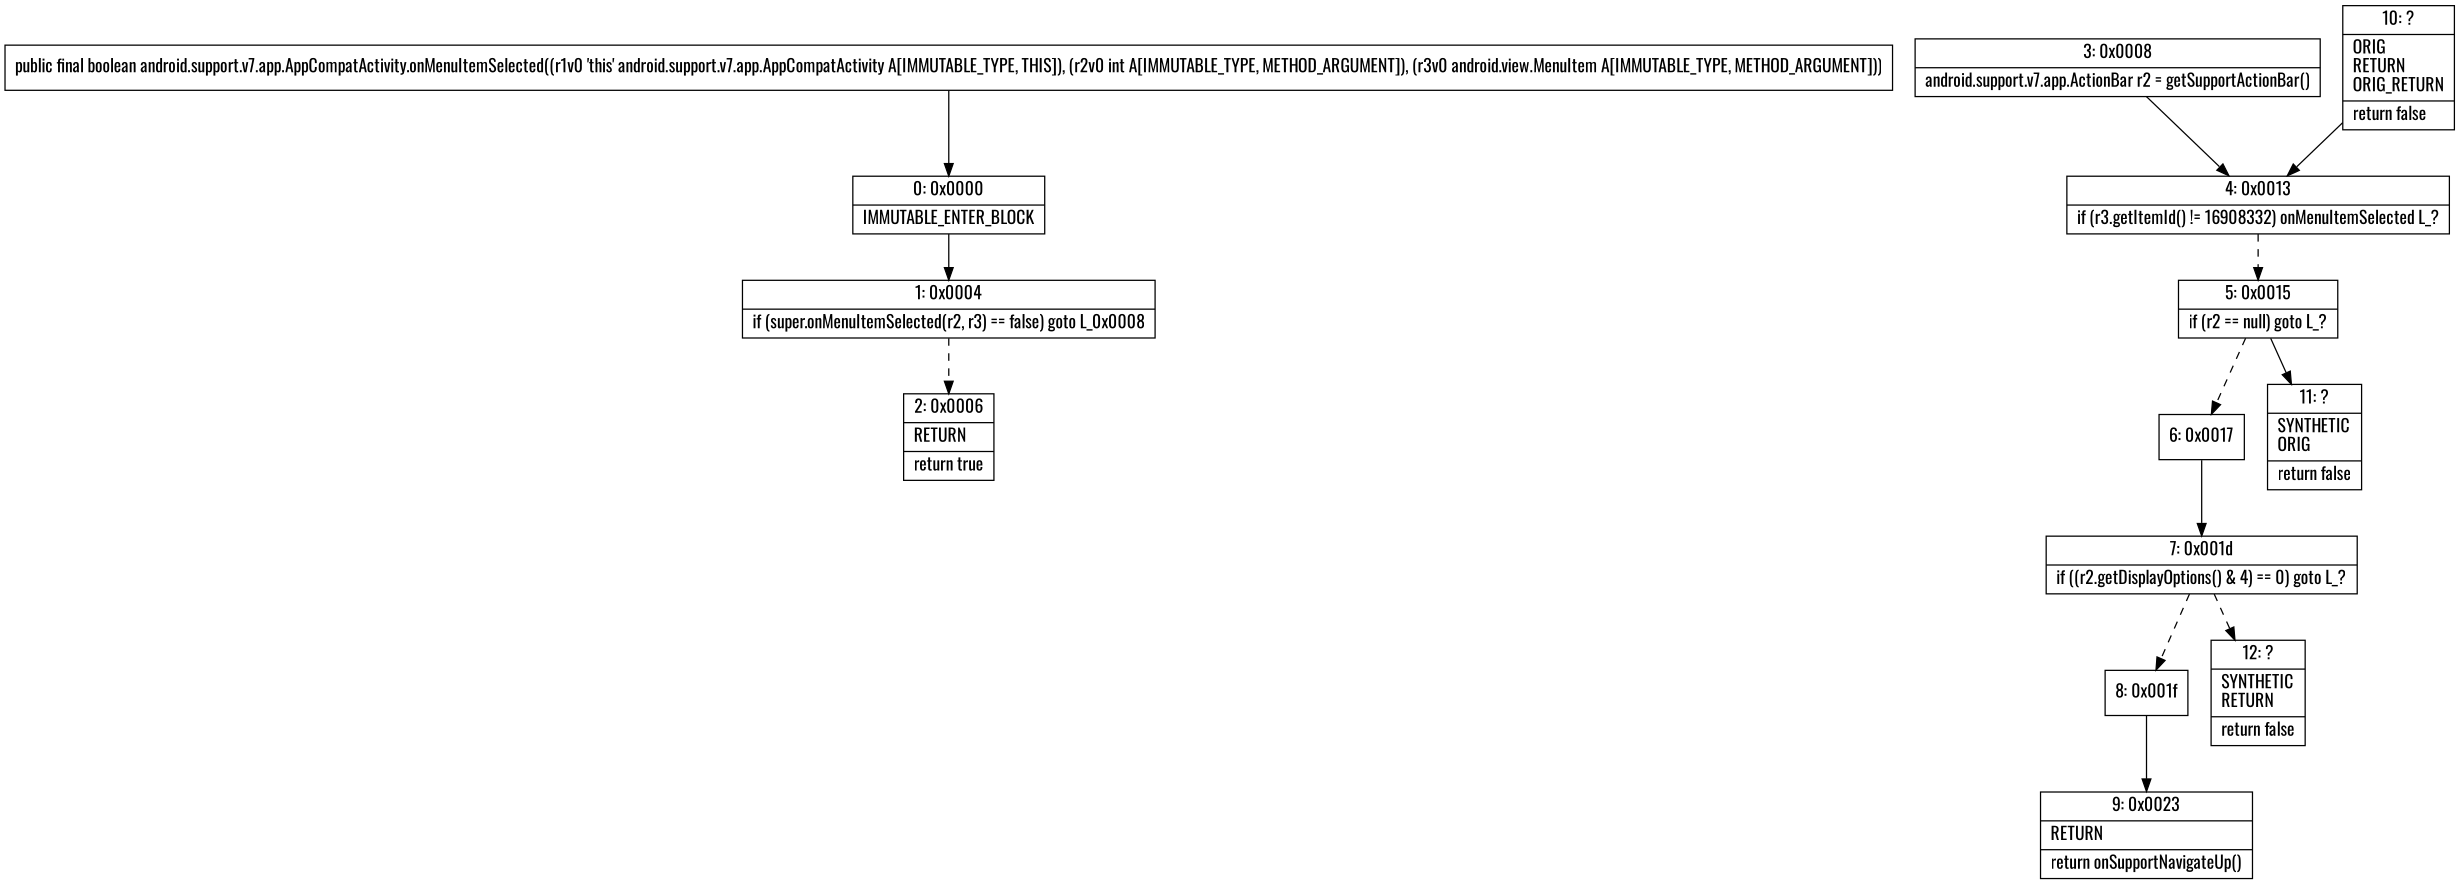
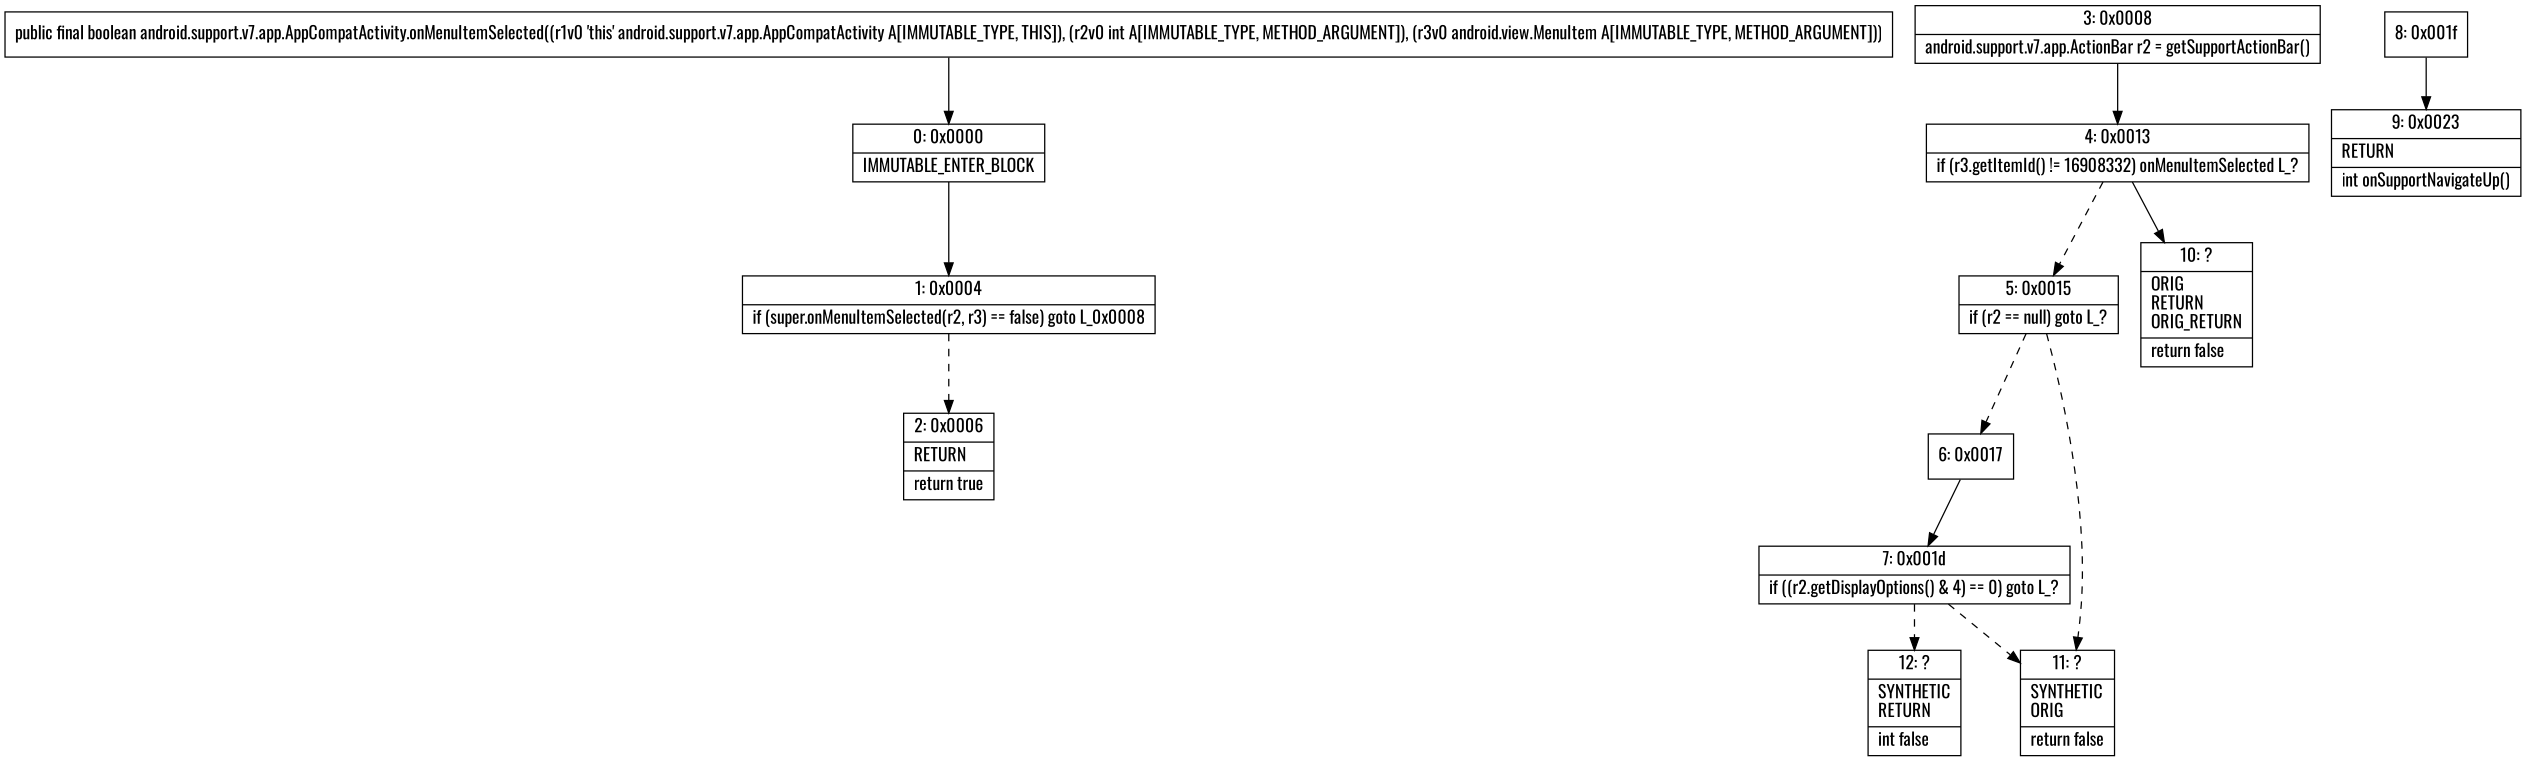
edge "10: ?" -> "4: 0x0013": reversed
edge "5: 0x0015" -> "11: ?": style solid -> dashed
edge "7: 0x001d" -> "8: 0x001f": now "7: 0x001d" -> "11: ?"
node "12: ?": text "return false" -> "int false"
node "9: 0x0023": text "return onSupportNavigateUp()" -> "int onSupportNavigateUp()"
